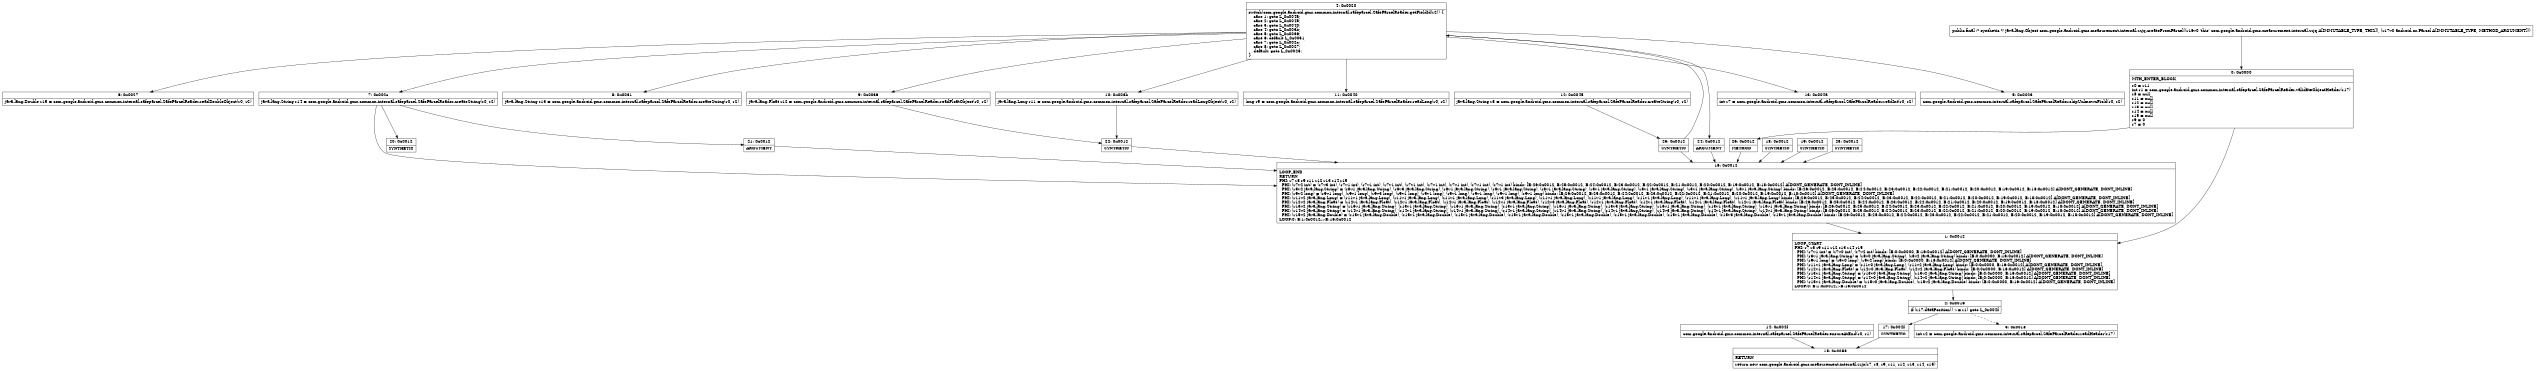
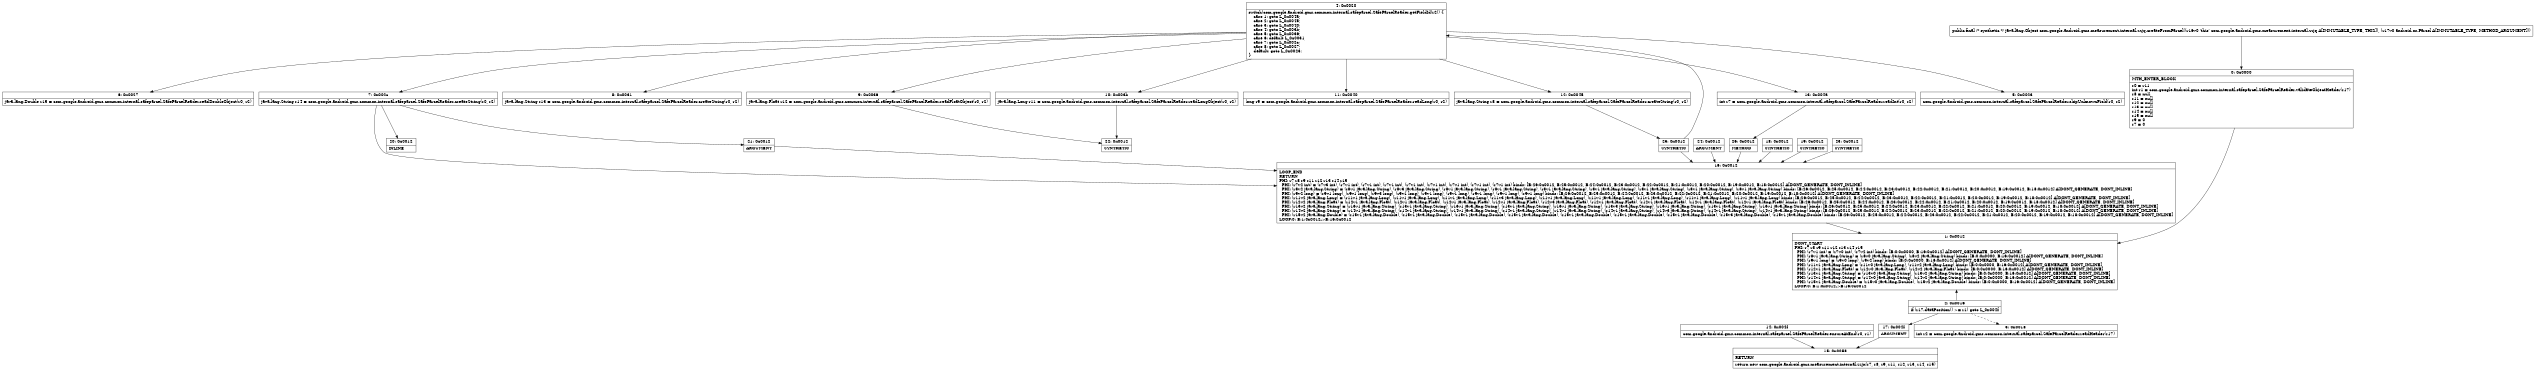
edge "4: 0x0020" -> "24: 0x0012": now "4: 0x0020" -> "12: 0x0045"
edge "0: 0x0000" -> "26: 0x0012": now "13: 0x004a" -> "26: 0x0012"
node "20: 0x0012": text "SYNTHETIC" -> "INLINE"
edge "22: 0x0012" -> "16: 0x0012": removed
node "1: 0x0012": text "LOOP_START" -> "DONT_START"
edge "1: 0x0012" -> "2: 0x0016": reversed
node "17: 0x004f": text "SYNTHETIC" -> "ARGUMENT"
